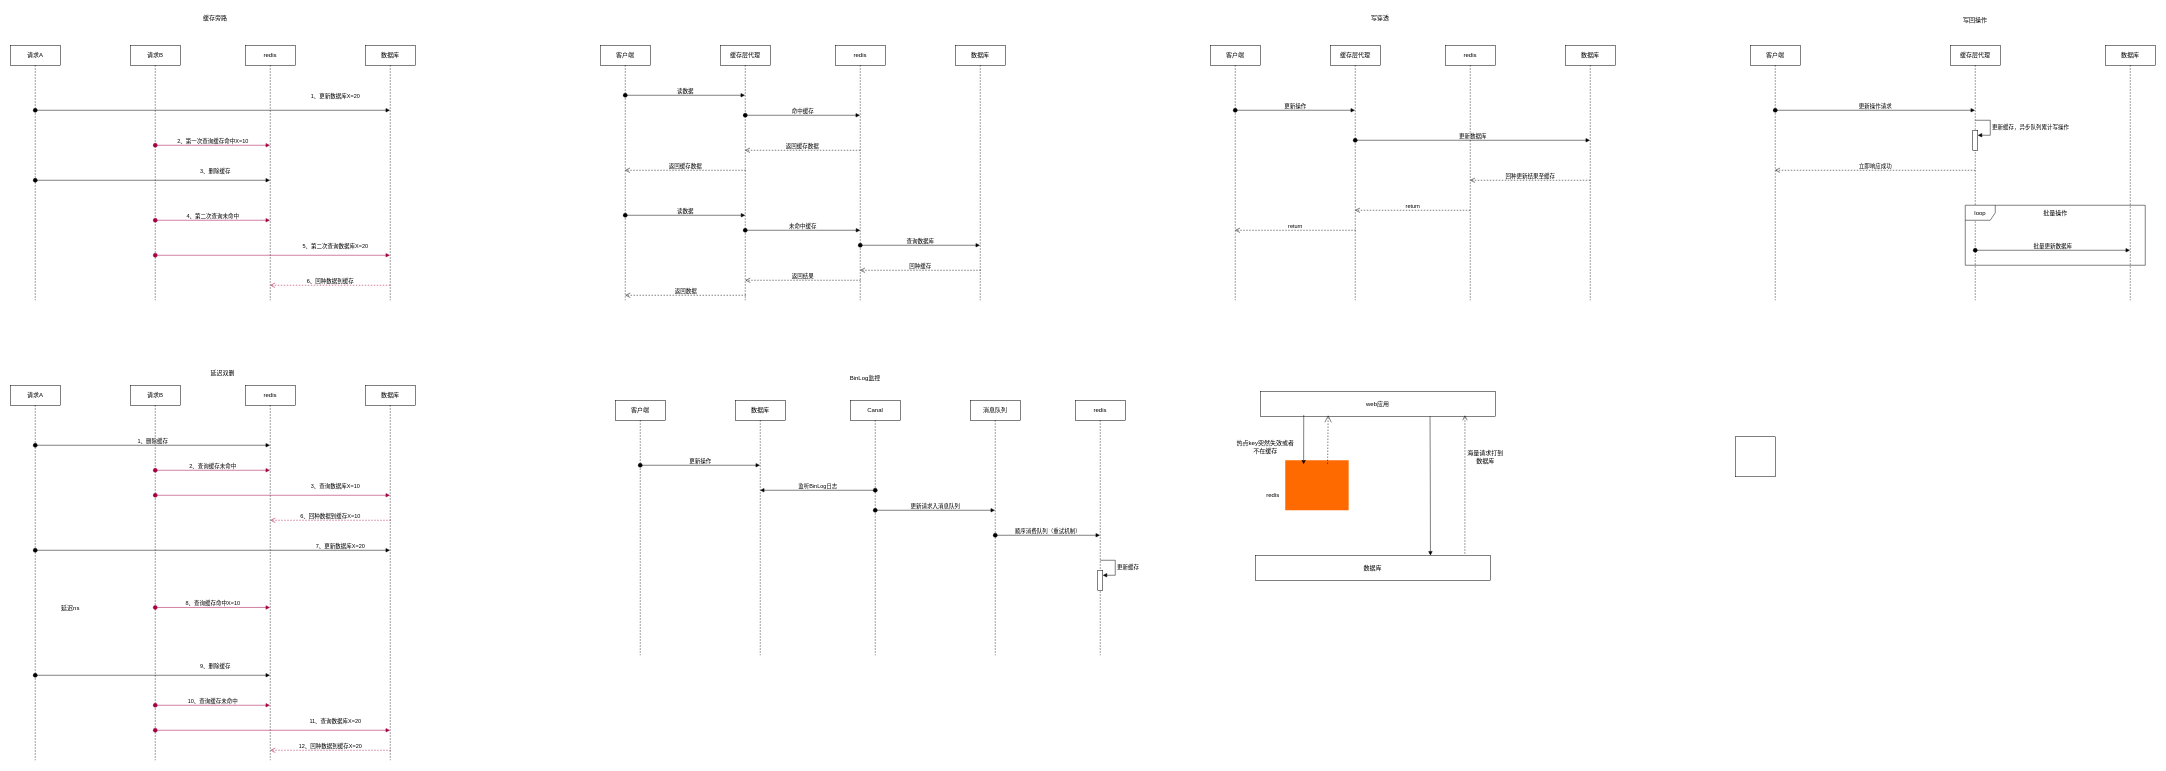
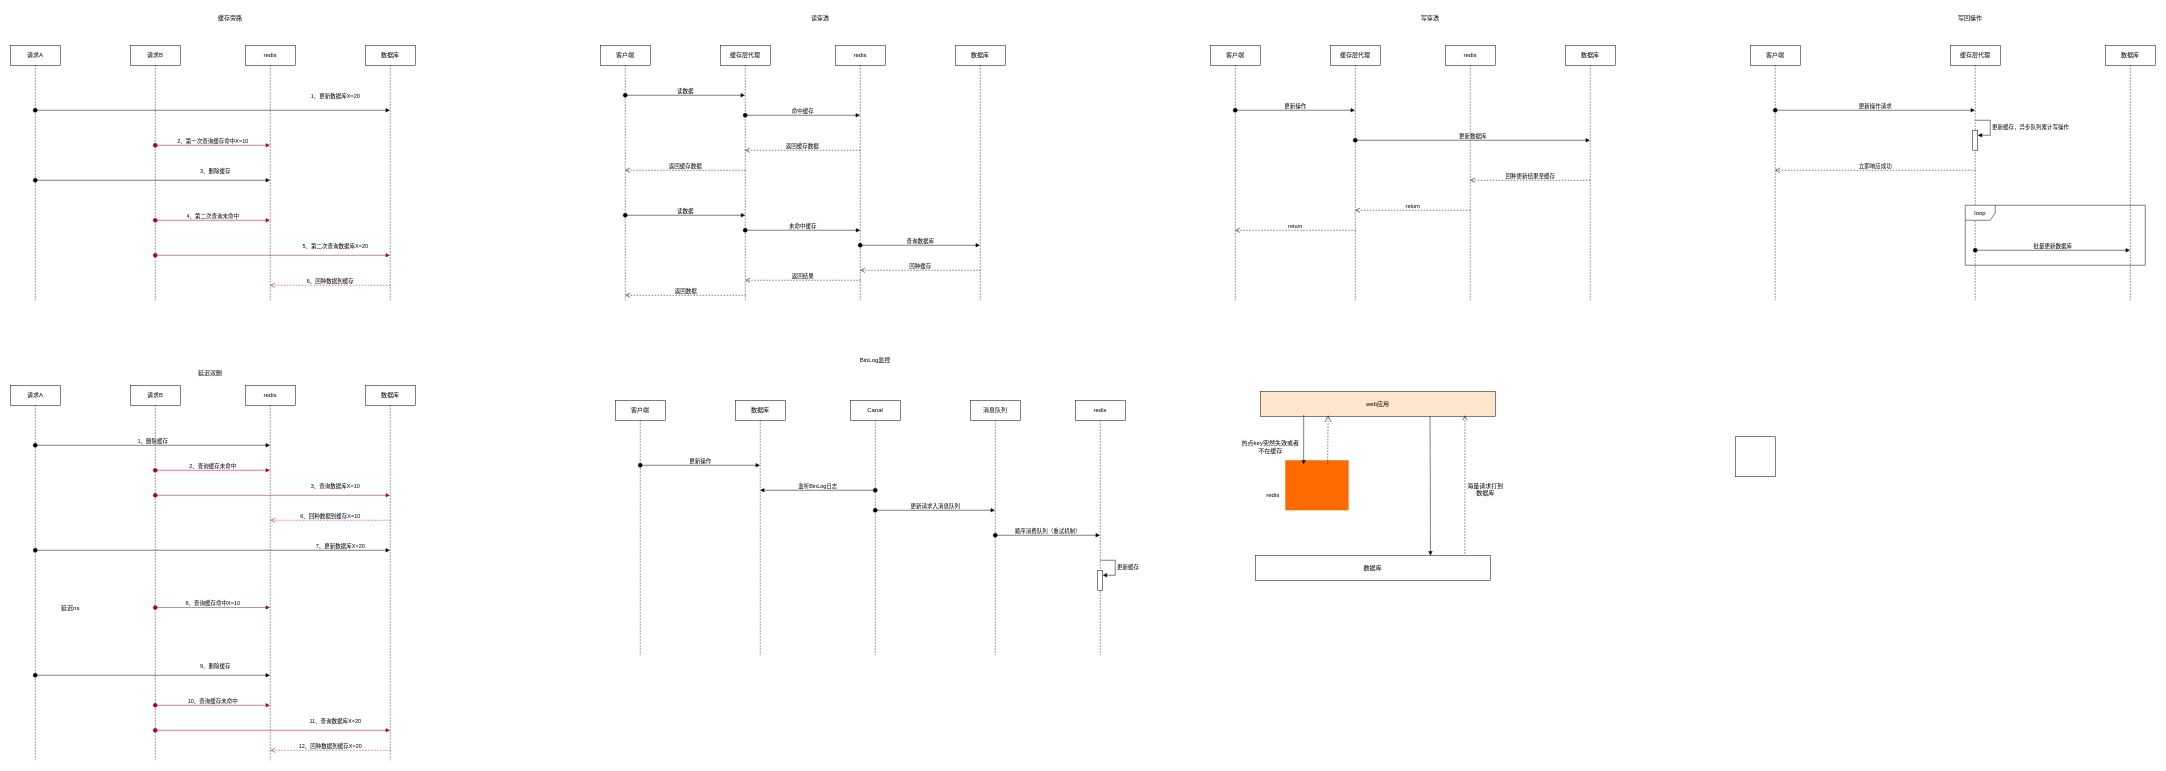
node "缓存旁路": moved (215, 18) -> (230, 18)
node "读穿透": added
node "写穿透": moved (1380, 18) -> (1430, 18)
node "写回操作": moved (1975, 20) -> (1970, 18)
node "批量操作": removed
node "延迟双删": moved (223, 373) -> (210, 373)
node "BinLog监控": moved (865, 378) -> (875, 360)
node "web应用": fillcolor #ffffff -> #ffe6cc
node "热点key突然失效或者 不在缓存": moved (1265, 447) -> (1270, 447)
node "海量请求打到 数据库": moved (1485, 457) -> (1485, 489)
